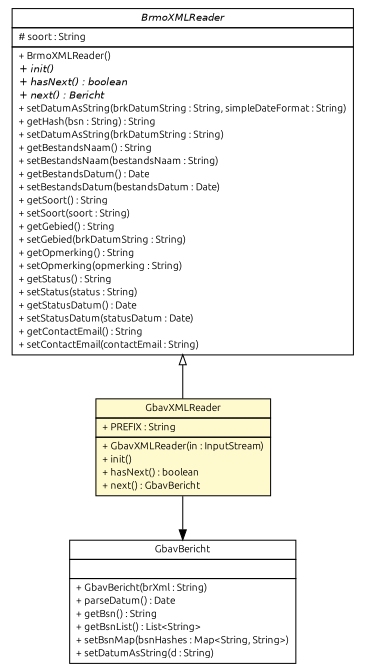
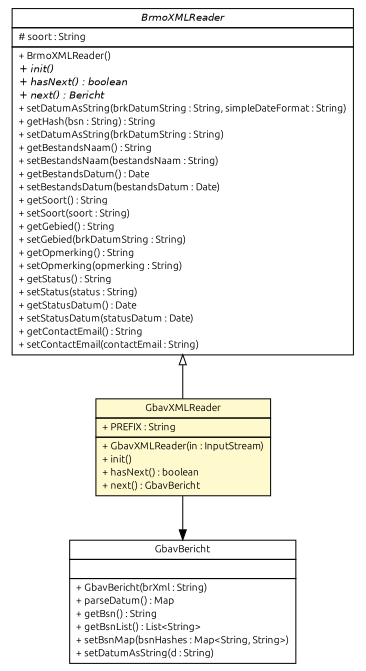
node "GbavBericht": text "+ parseDatum() : Date" -> "+ parseDatum() : Map"
